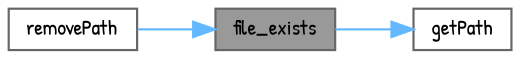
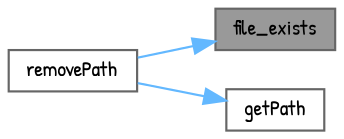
edge "file_exists" -> "getPath": now "removePath" -> "getPath"
